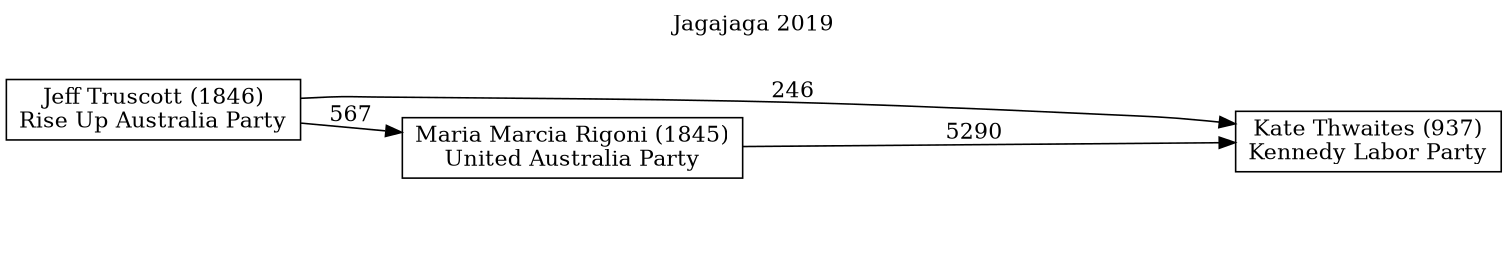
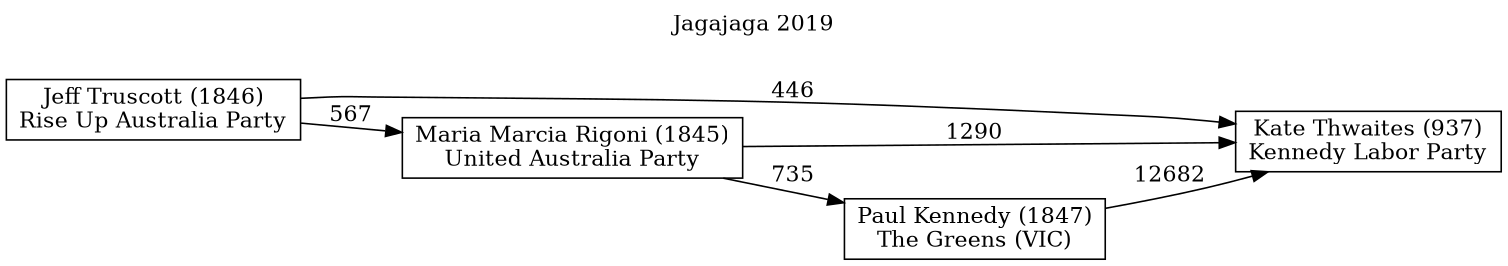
edge "Jeff Truscott (1846) Rise Up Australia Party" -> "Kate Thwaites (937) Kennedy Labor Party": label "246" -> "446"
edge "Maria Marcia Rigoni (1845) United Australia Party" -> "Kate Thwaites (937) Kennedy Labor Party": label "5290" -> "1290"
node "Paul Kennedy (1847) The Greens (VIC)": added
